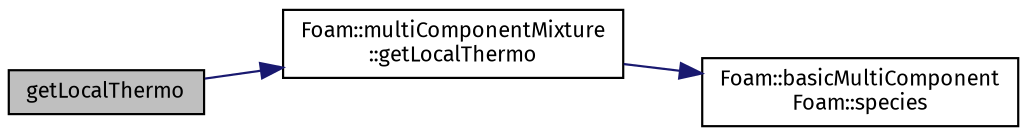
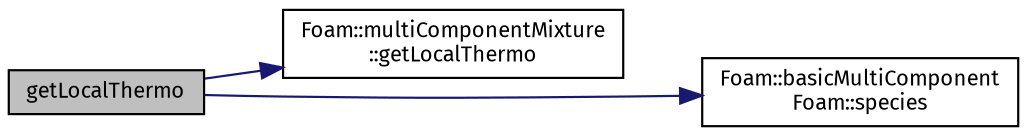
edge "Foam::multiComponentMixture ::getLocalThermo" -> "Foam::basicMultiComponent Foam::species": now "getLocalThermo" -> "Foam::basicMultiComponent Foam::species"
